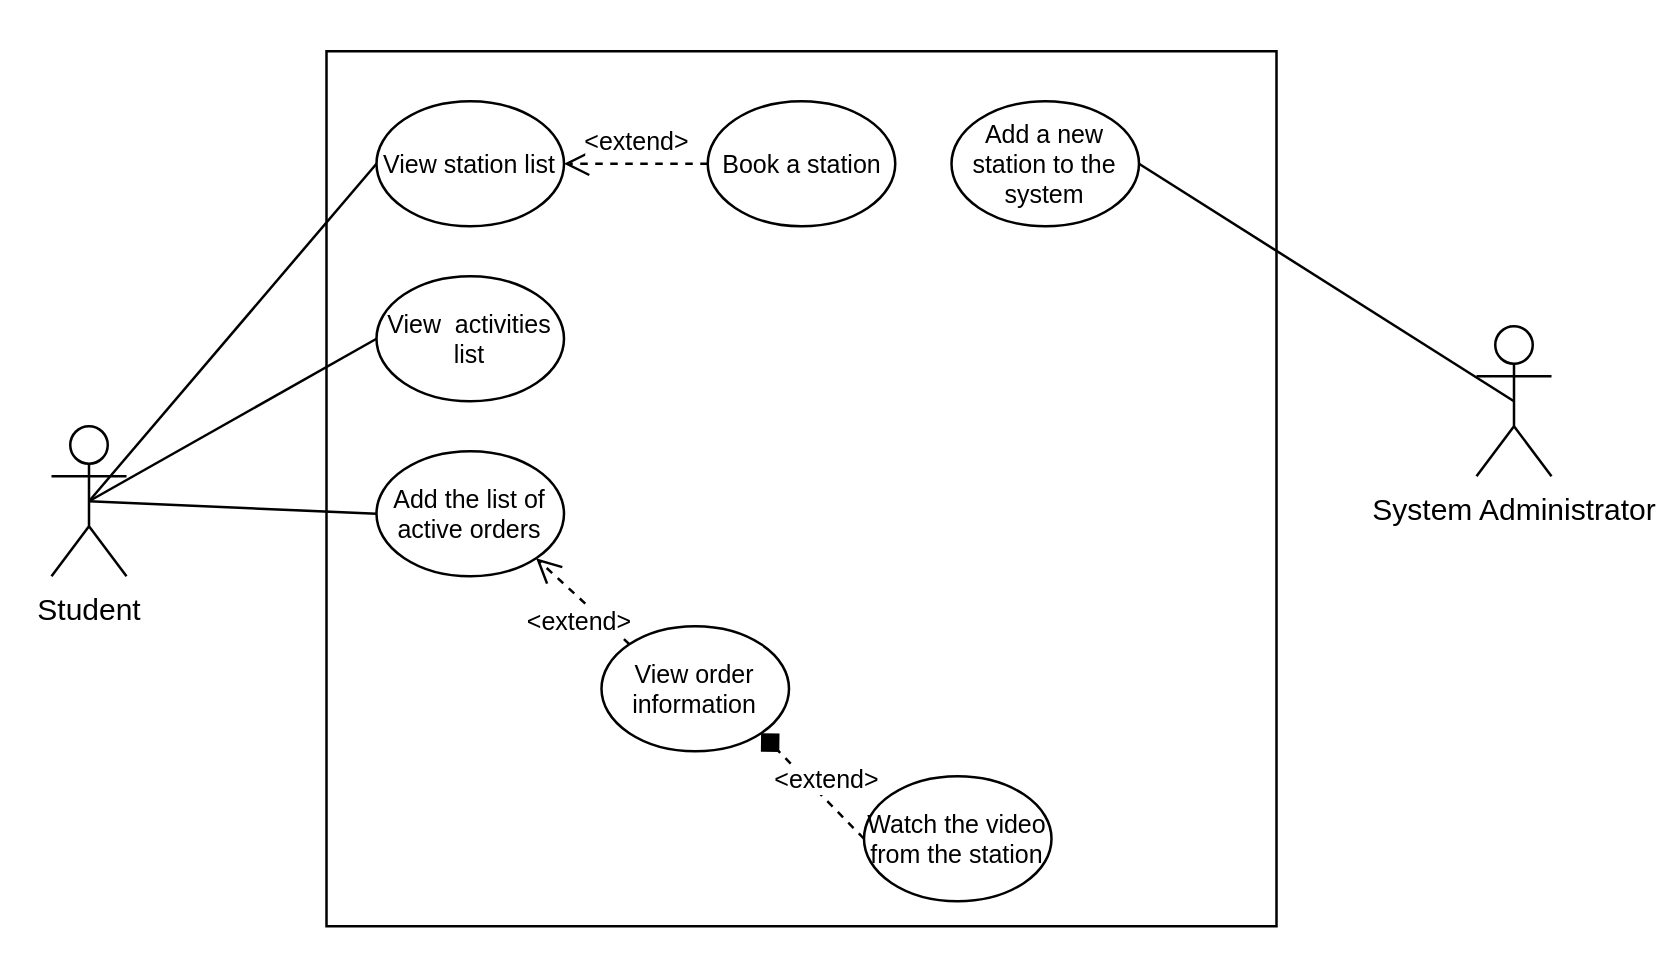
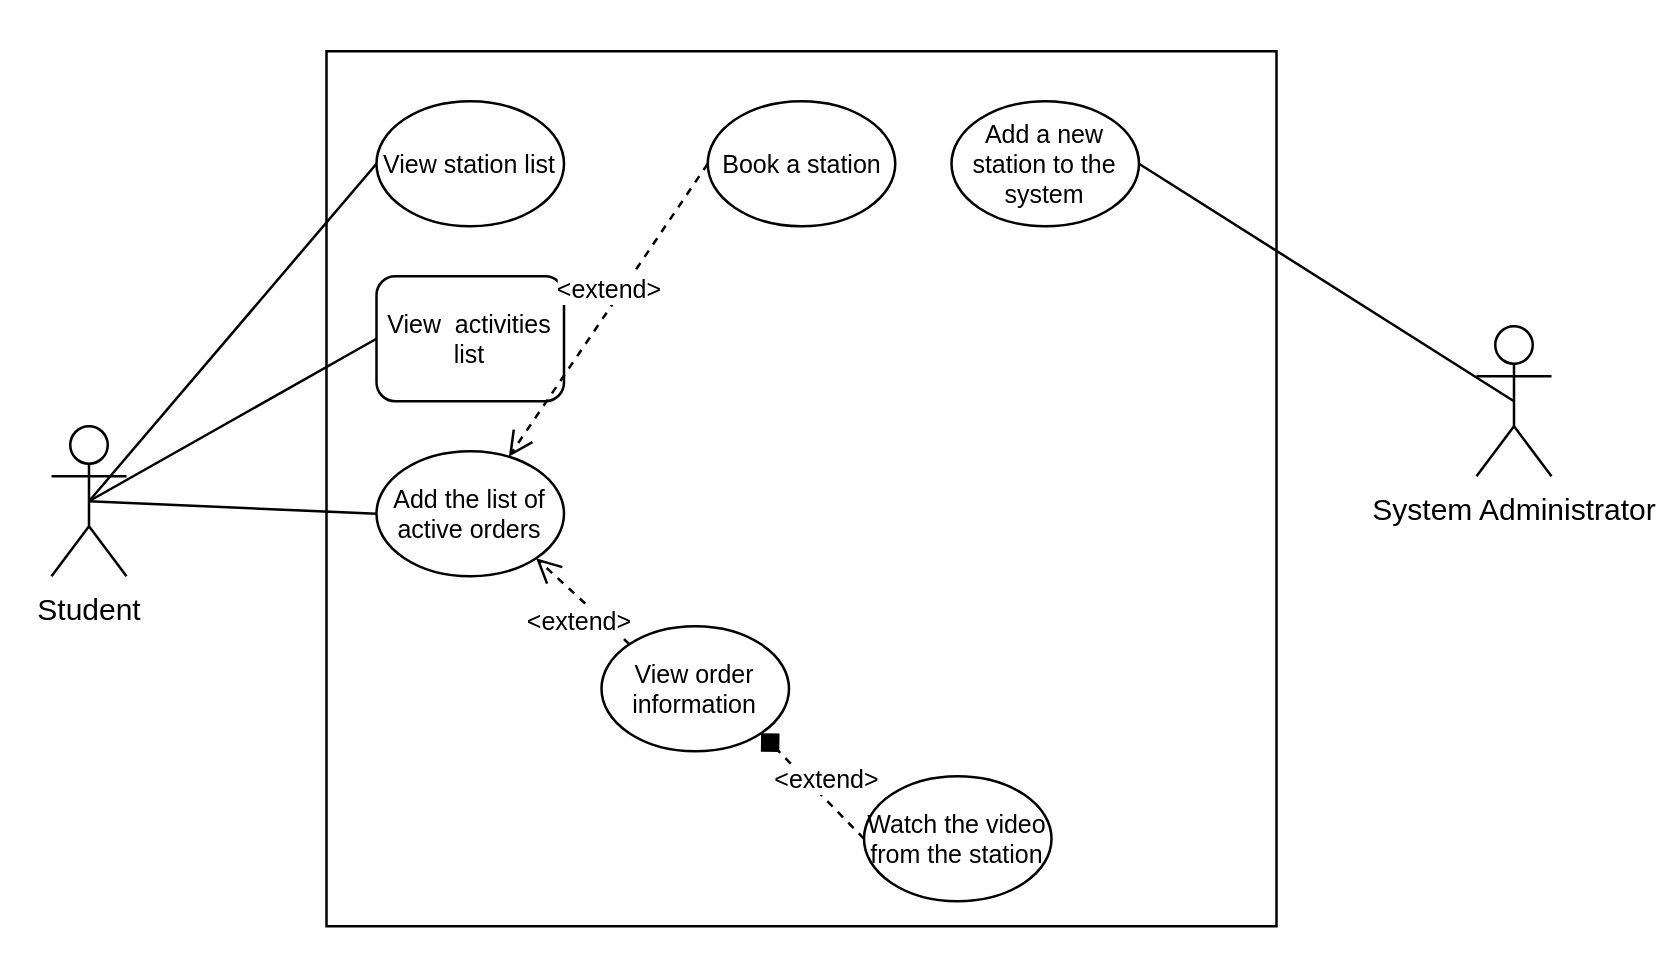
edge "Book a station" -> "View station list": now "Book a station" -> "Add the list of active orders"
node "View activities list": shape ellipse -> rounded rectangle
